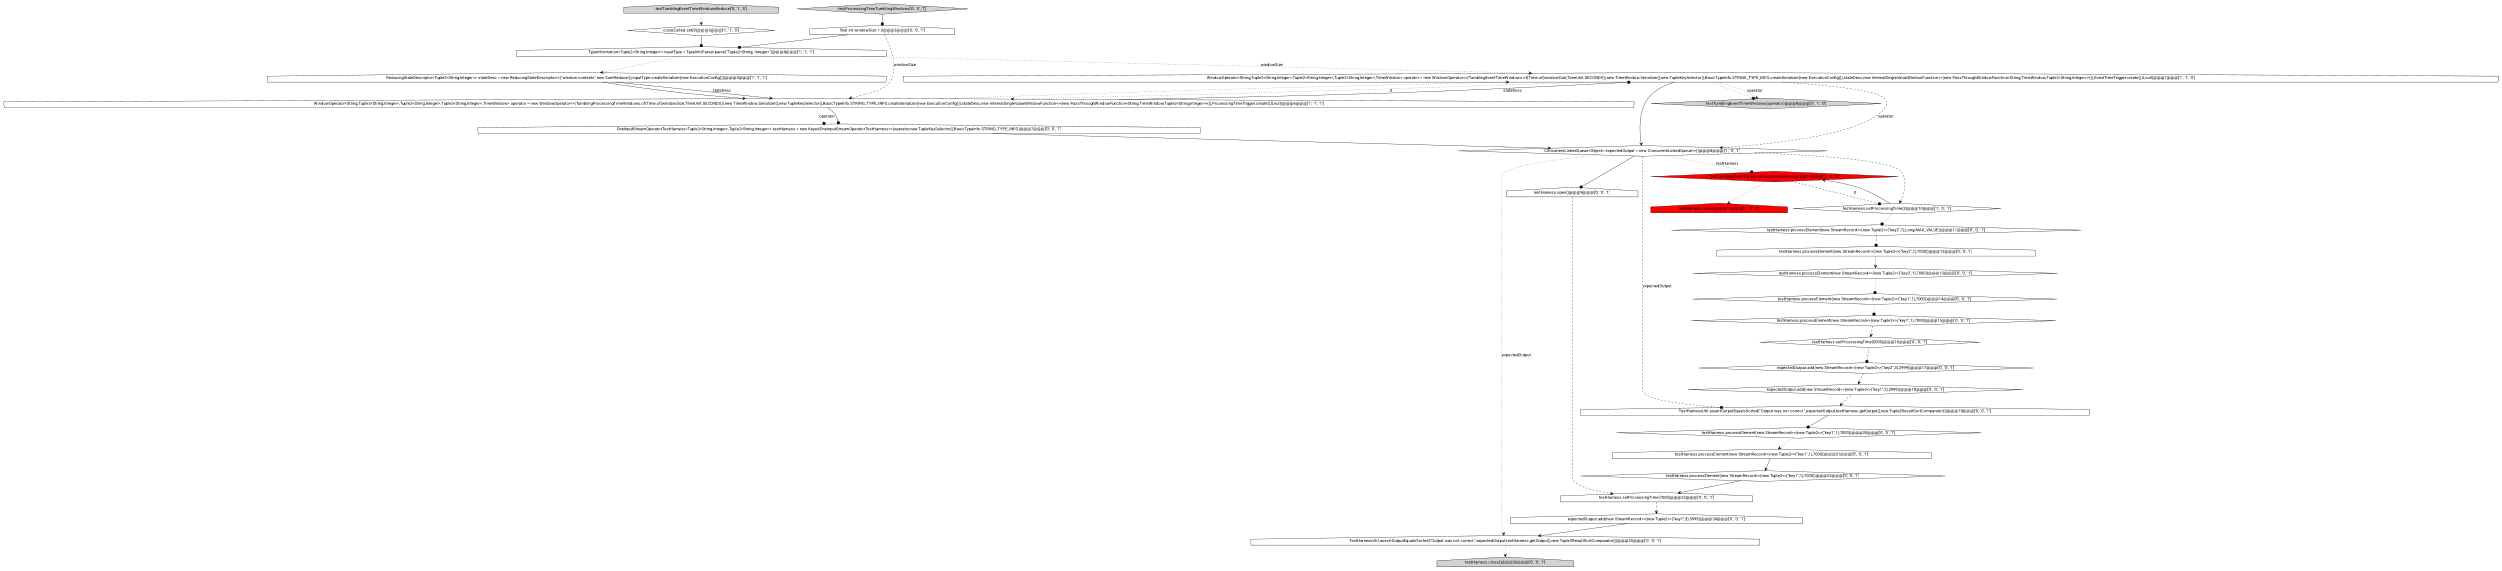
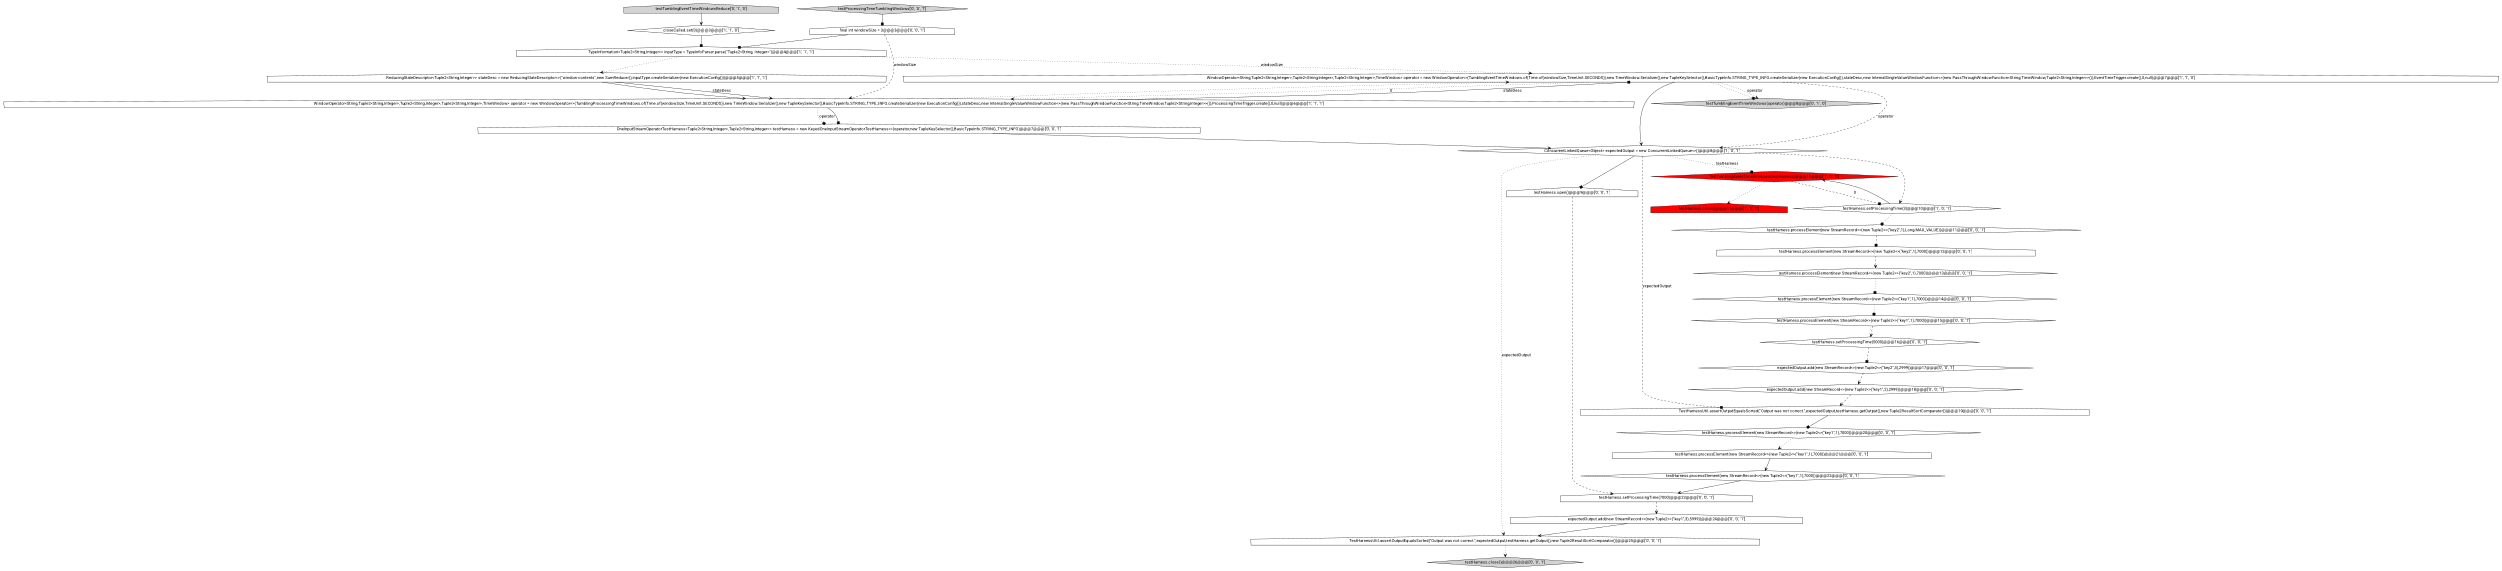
edge "testTumblingEventTimeWindowsReduce['0', '1', '0']" -> "closeCalled.set(0)@@@3@@@['1', '1', '0']": style dotted -> solid
node "testHarness.close()@@@26@@@['0', '0', '1']": shape house -> diamond
